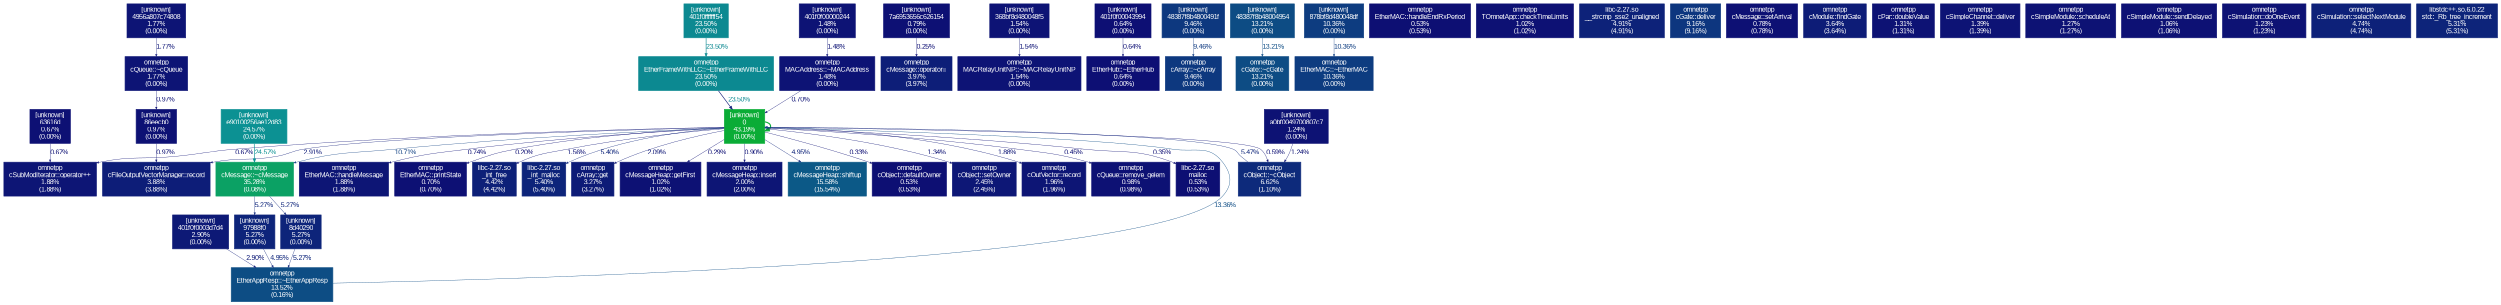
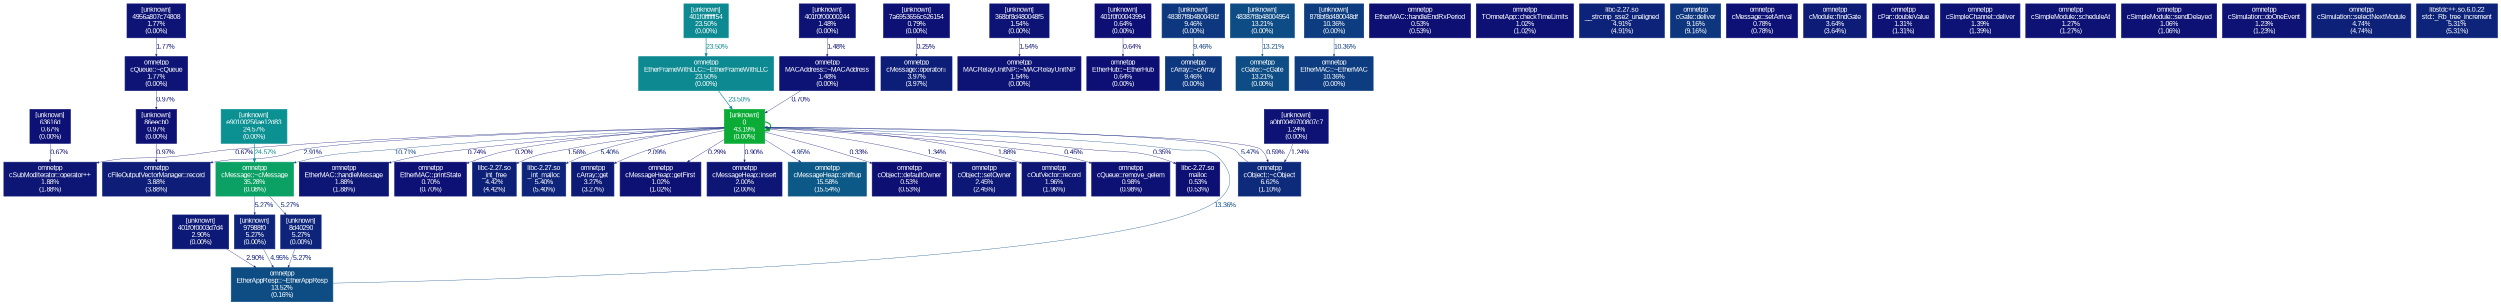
edge "omnetpp EtherFrameWithLLC::~EtherFrameWithLLC 23.50% (0.00%)" -> "[unknown] 0 43.19% (0.00%)": color #0d1976 -> #0c8991
